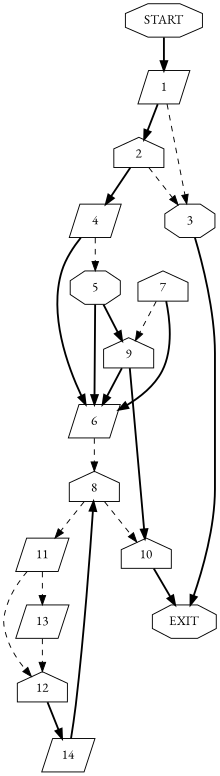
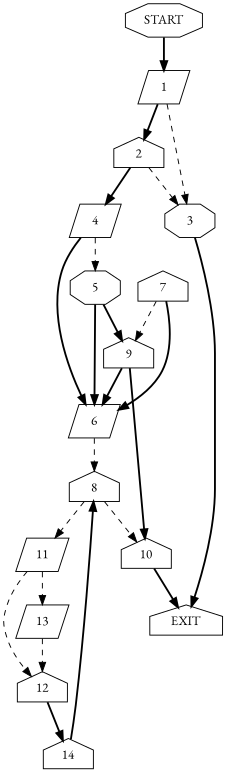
node "EXIT": shape octagon -> house
node "14": shape parallelogram -> house
